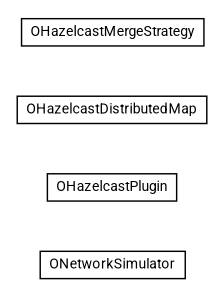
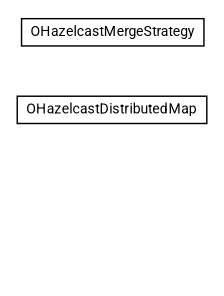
node "OHazelcastPlugin": removed
node "ONetworkSimulator": removed
